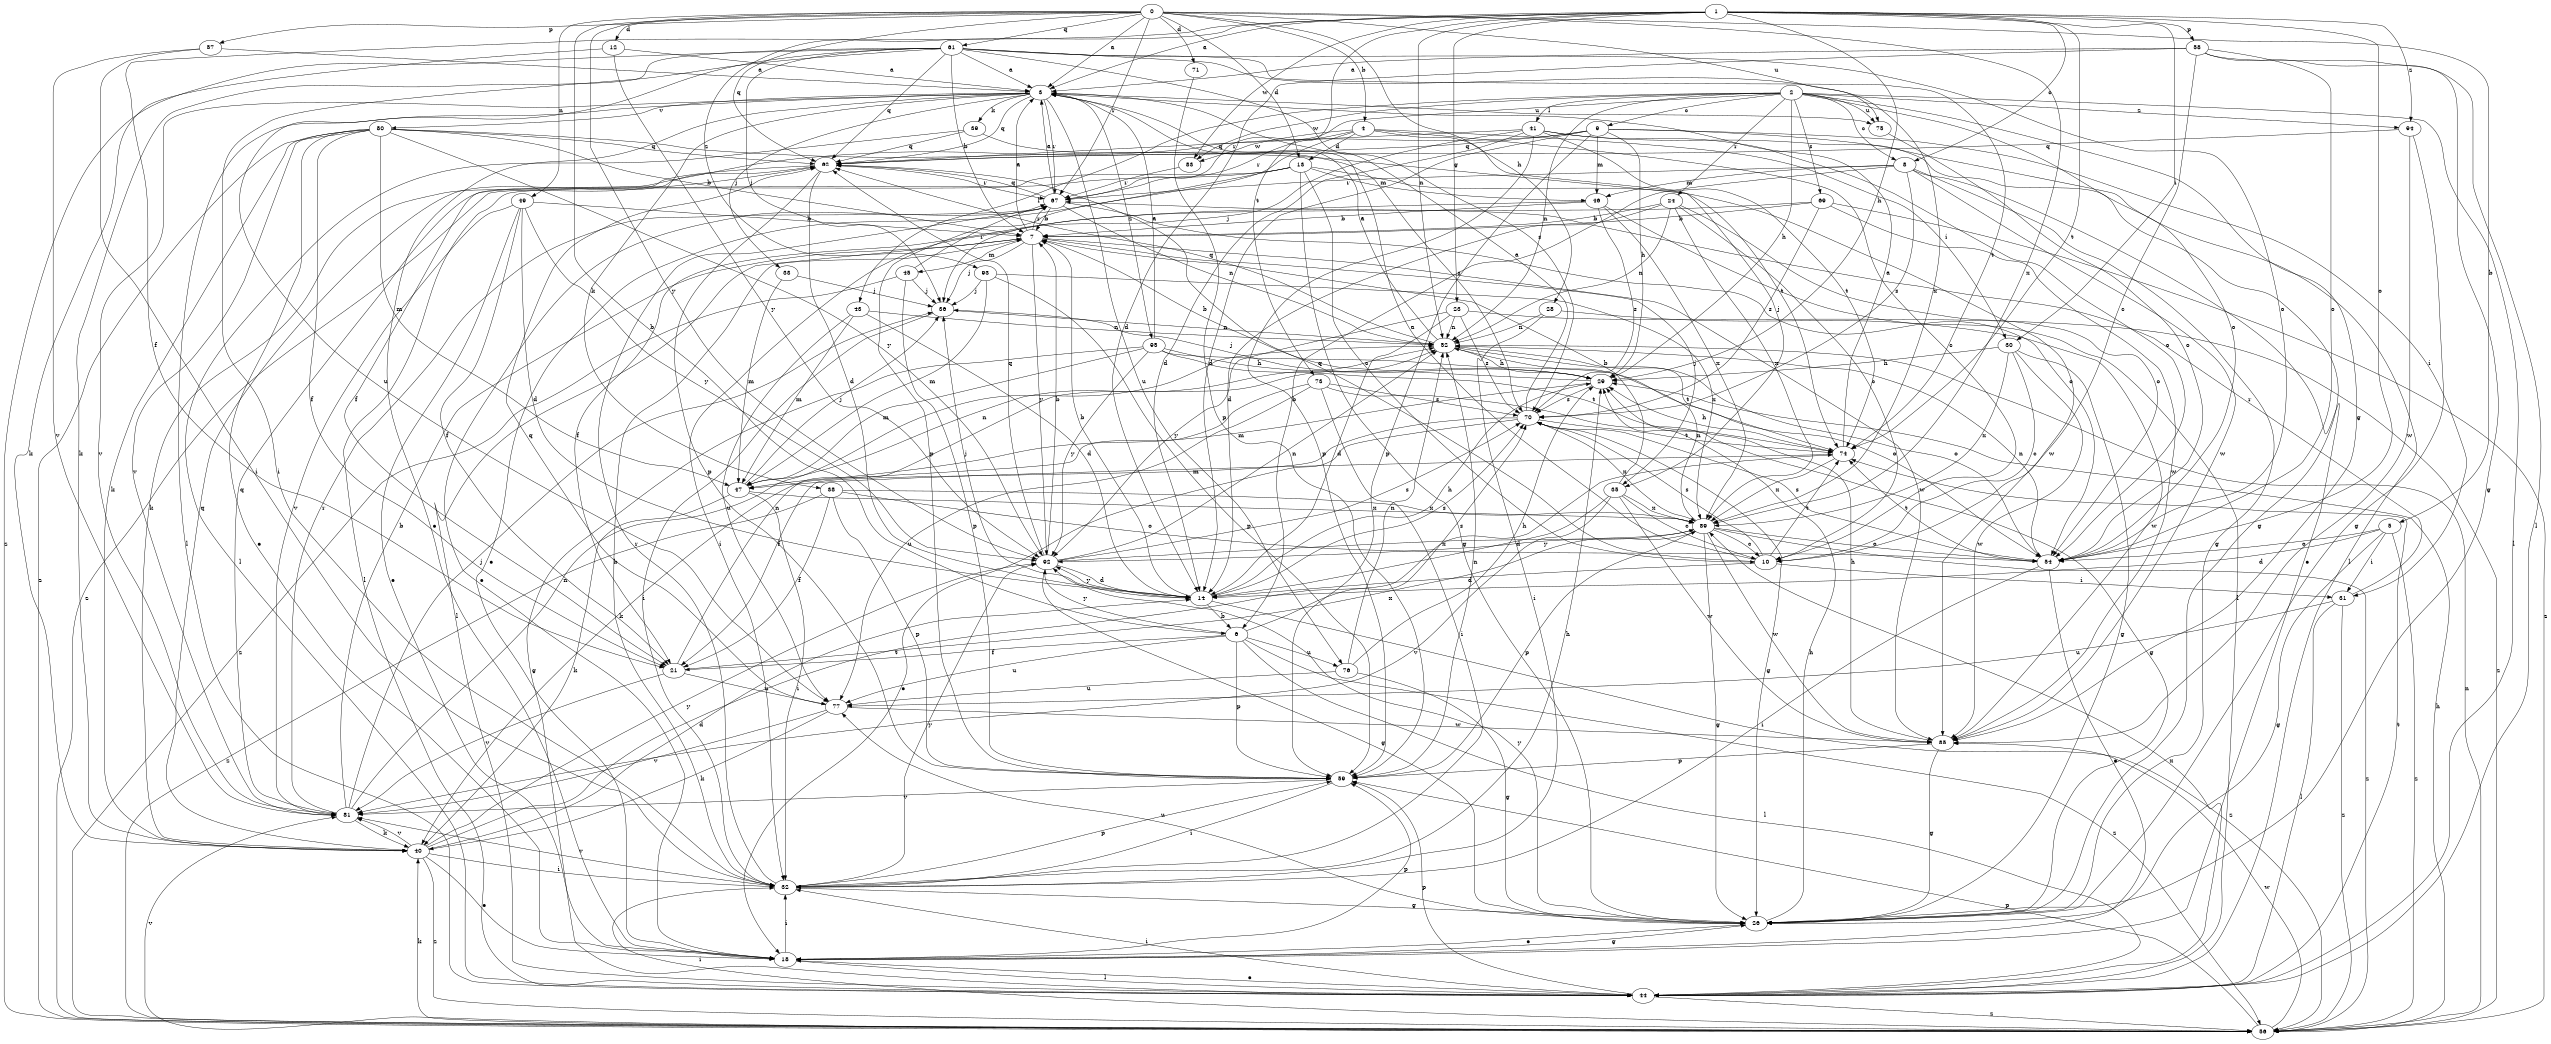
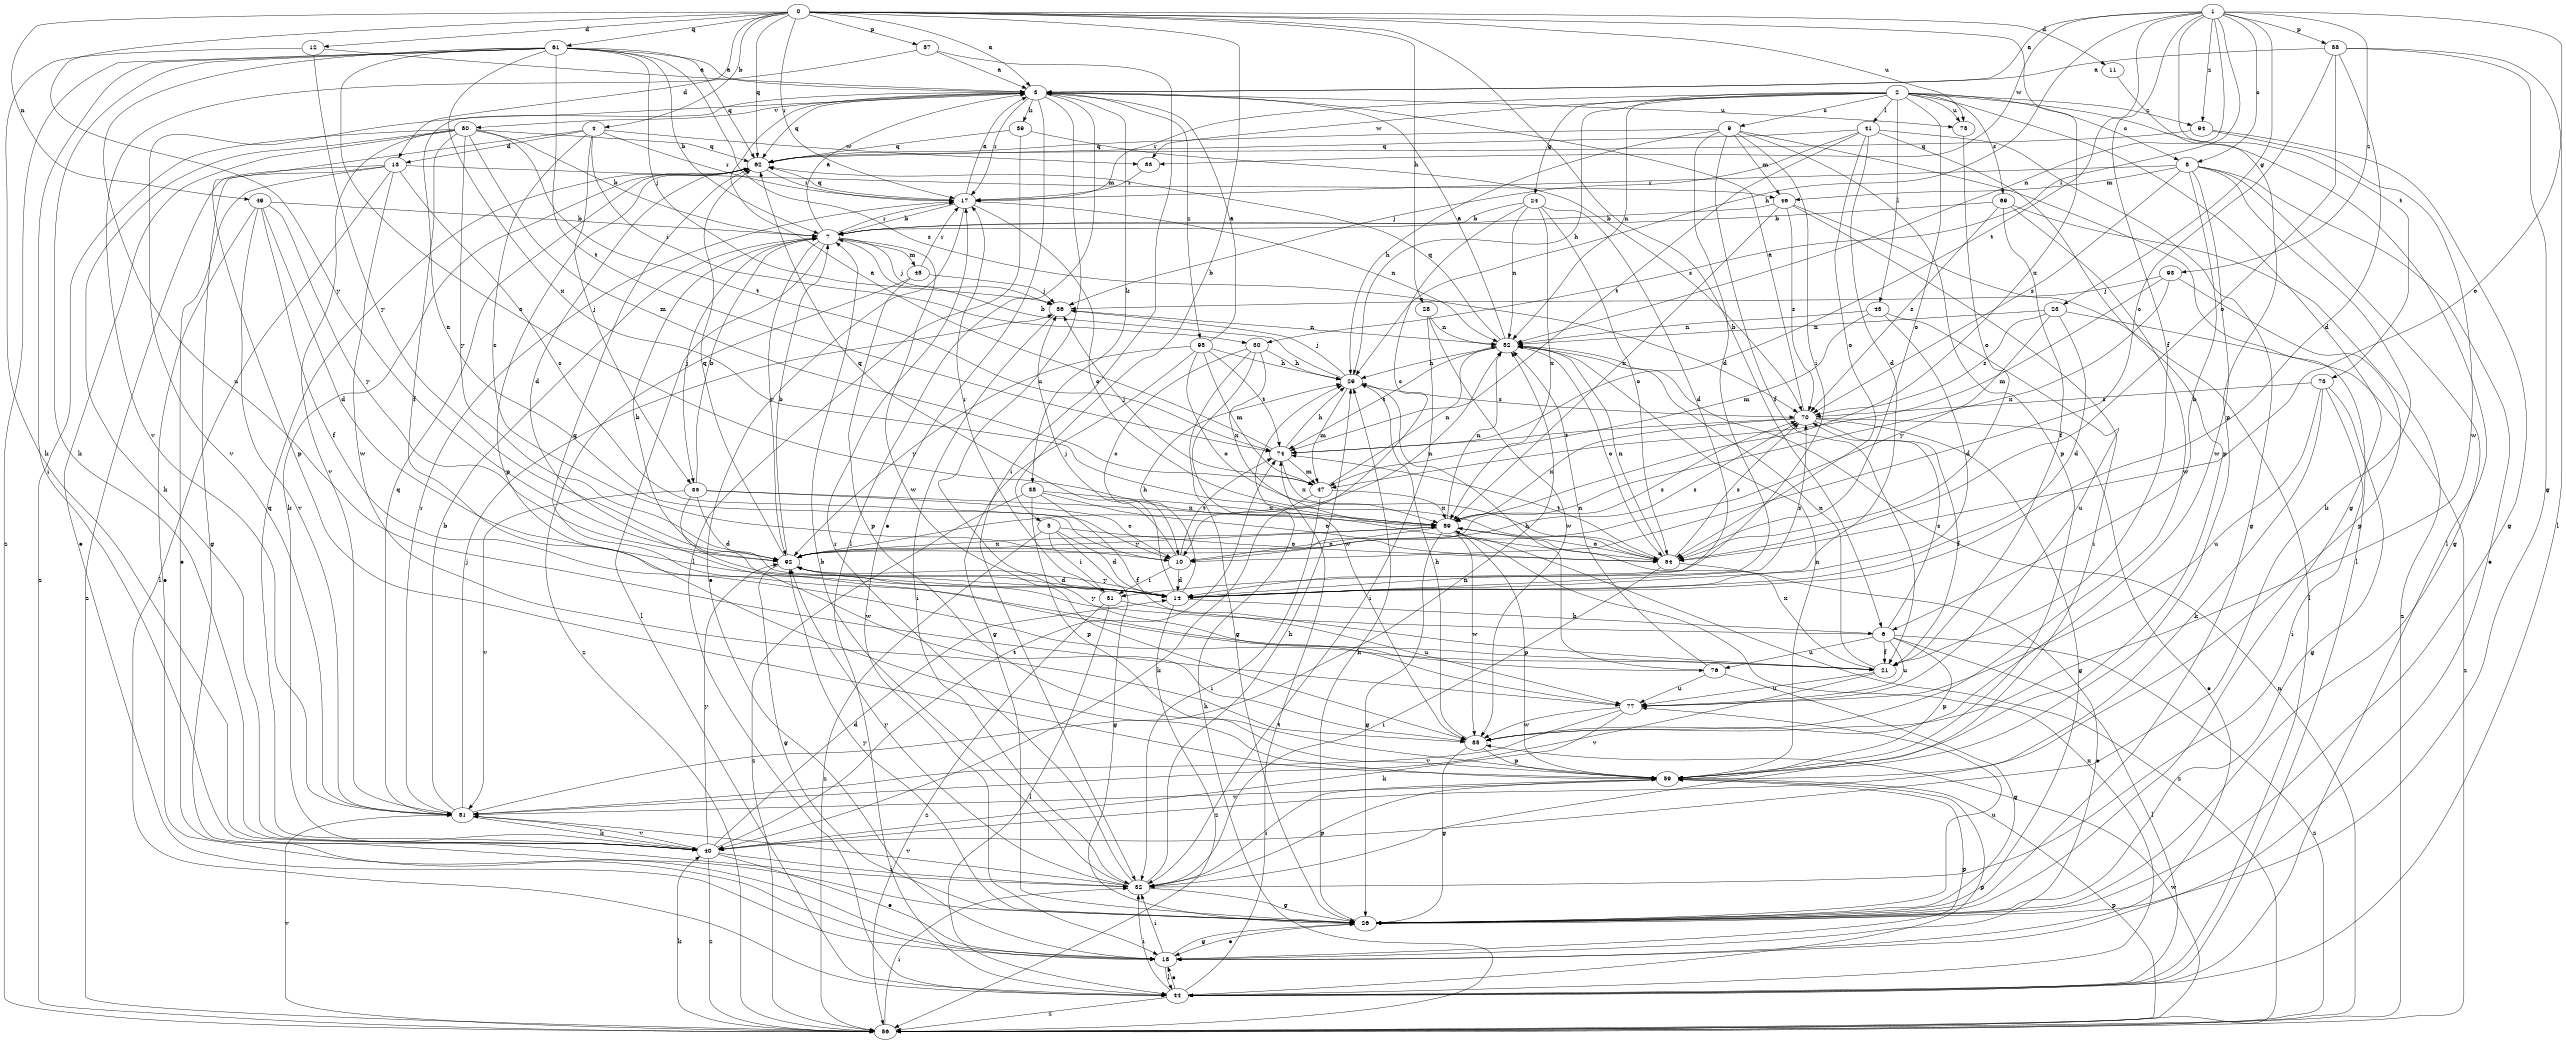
node "71": label "71" -> "11"
edge "2" -> "24": label "r" -> "g"
node "67": label "67" -> "17"
node "33": removed
edge "2" -> "85": now "2" -> "26"
edge "8" -> "40": added, label "k"
edge "95" -> "44": now "95" -> "26"
